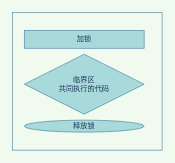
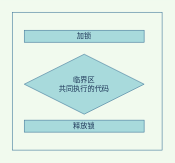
node "加锁": size 120x18 -> 120x12
node "释放锁": shape ellipse -> rectangle
